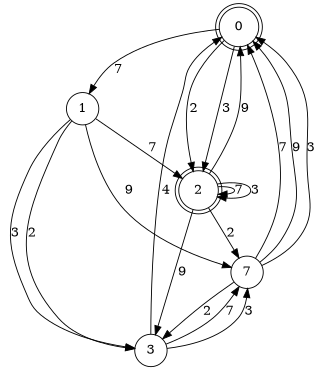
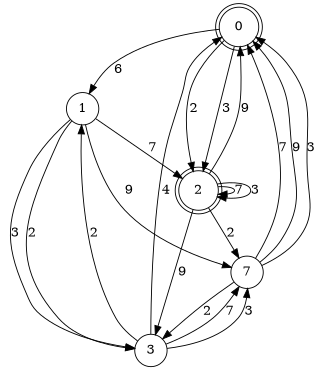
edge "0" -> "1": label "7" -> "6"
edge "3" -> "1": added, label "2"
